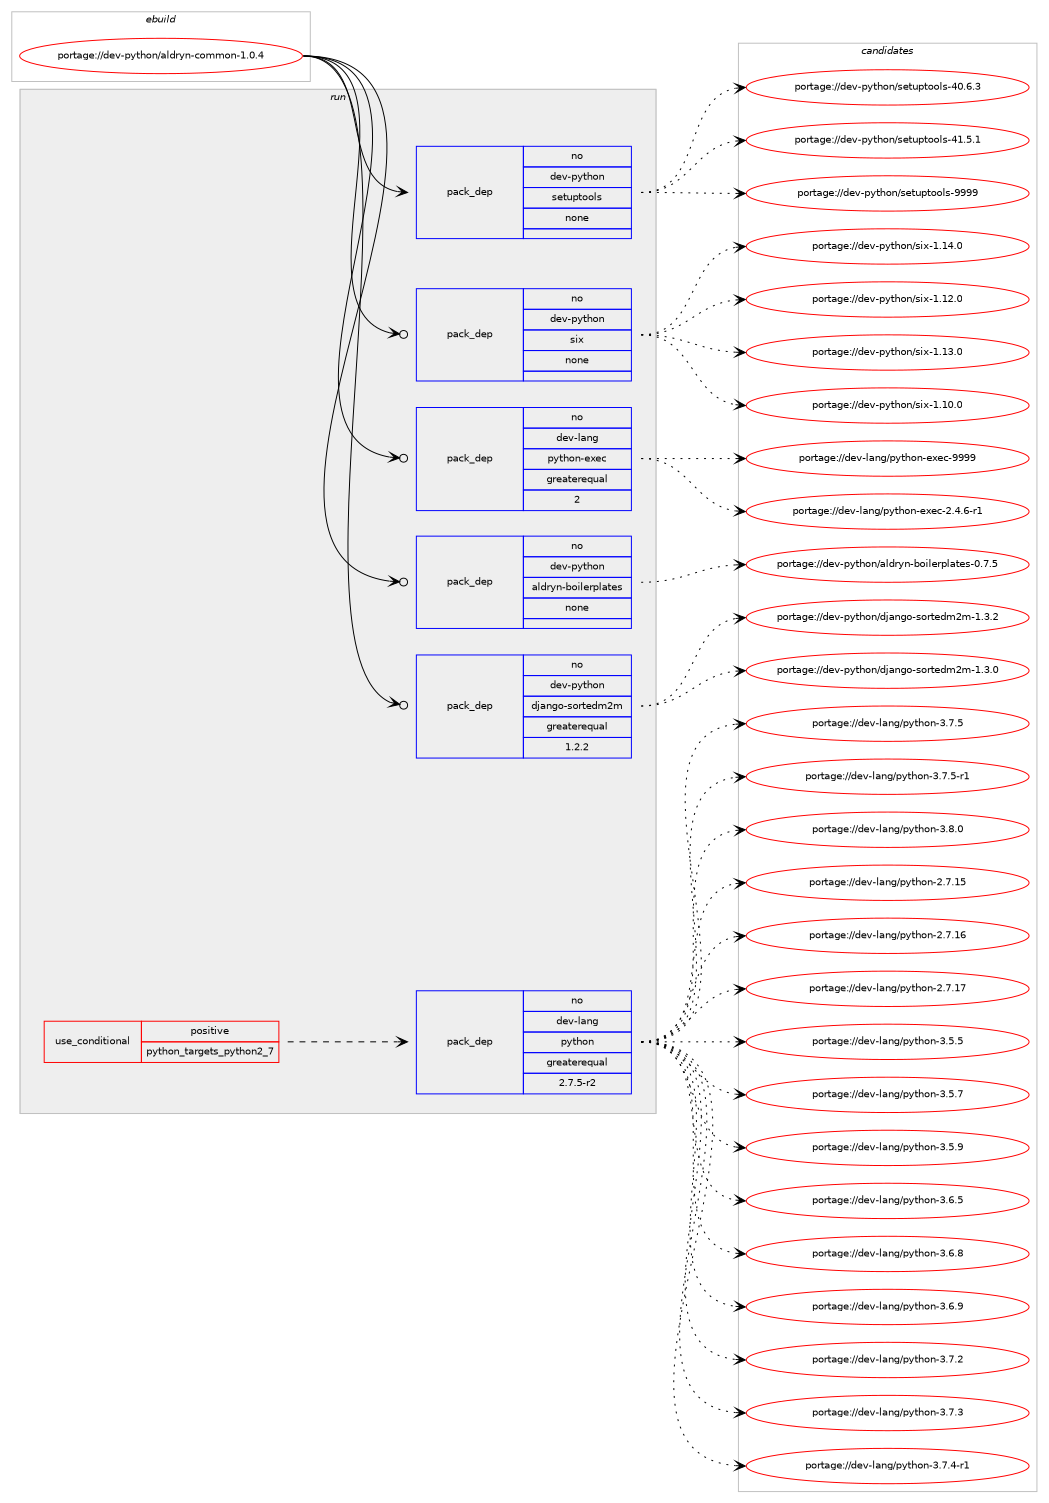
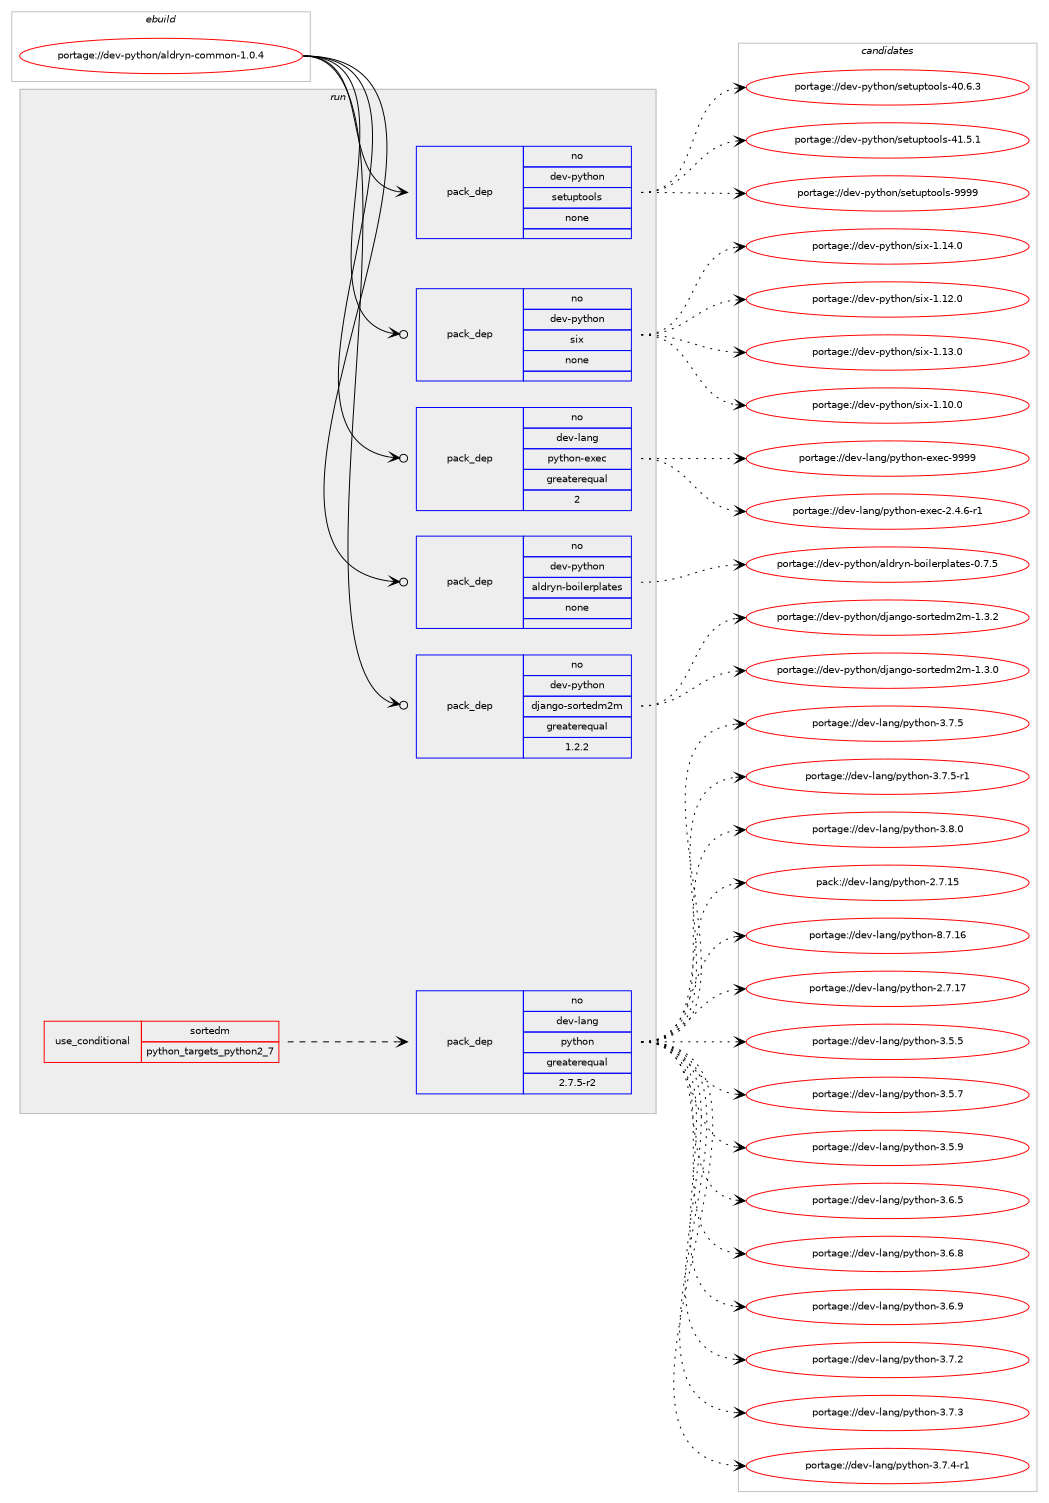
node "portage://dev-lang/python-2.7.15": label "portage://dev-lang/python-2.7.15" -> "pack://dev-lang/python-2.7.15"
node "portage://dev-lang/python-2.7.16": label "portage://dev-lang/python-2.7.16" -> "portage://dev-lang/python-8.7.16"
node "use_conditional": text "positive" -> "sortedm"
